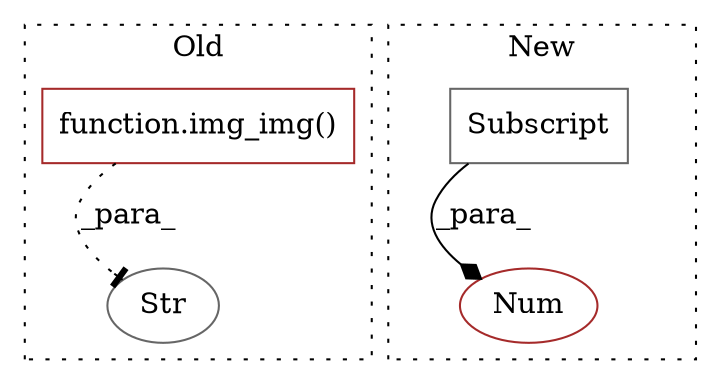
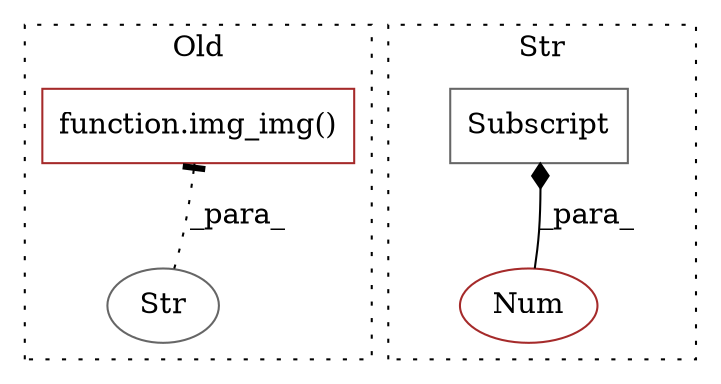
cluster "New": label "New" -> "Str"
edge "Subscript" -> "Num": reversed
edge "function.img_img()" -> "Str": reversed
